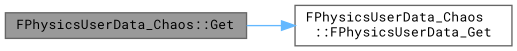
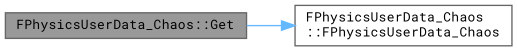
node "FPhysicsUserData_Chaos ::FPhysicsUserData_Get": label "FPhysicsUserData_Chaos ::FPhysicsUserData_Get" -> "FPhysicsUserData_Chaos ::FPhysicsUserData_Chaos"
